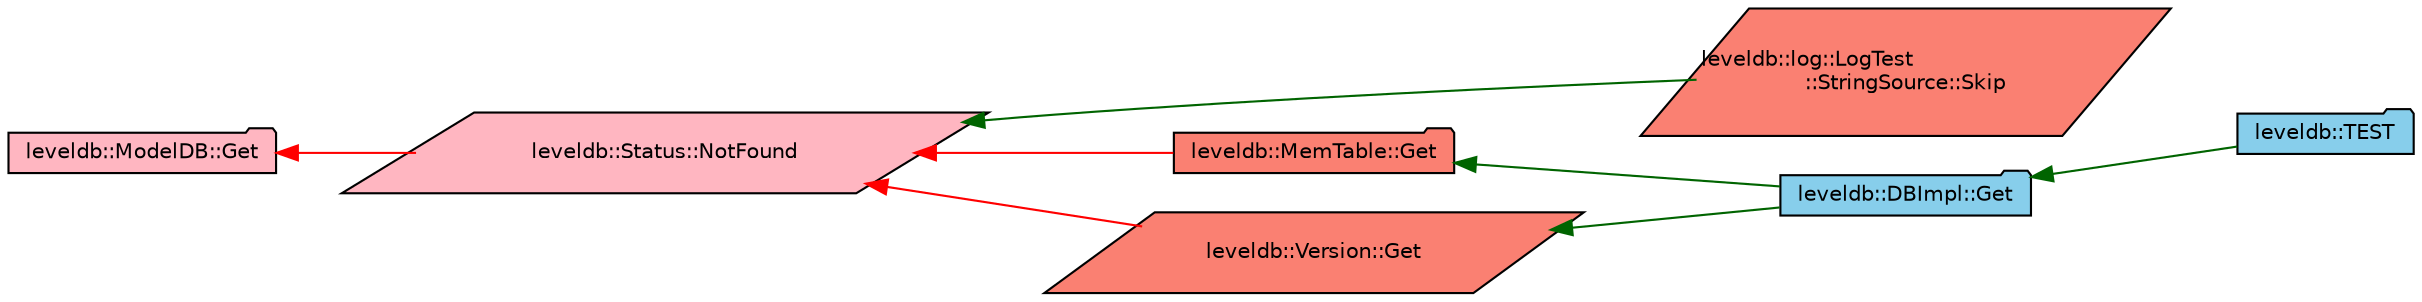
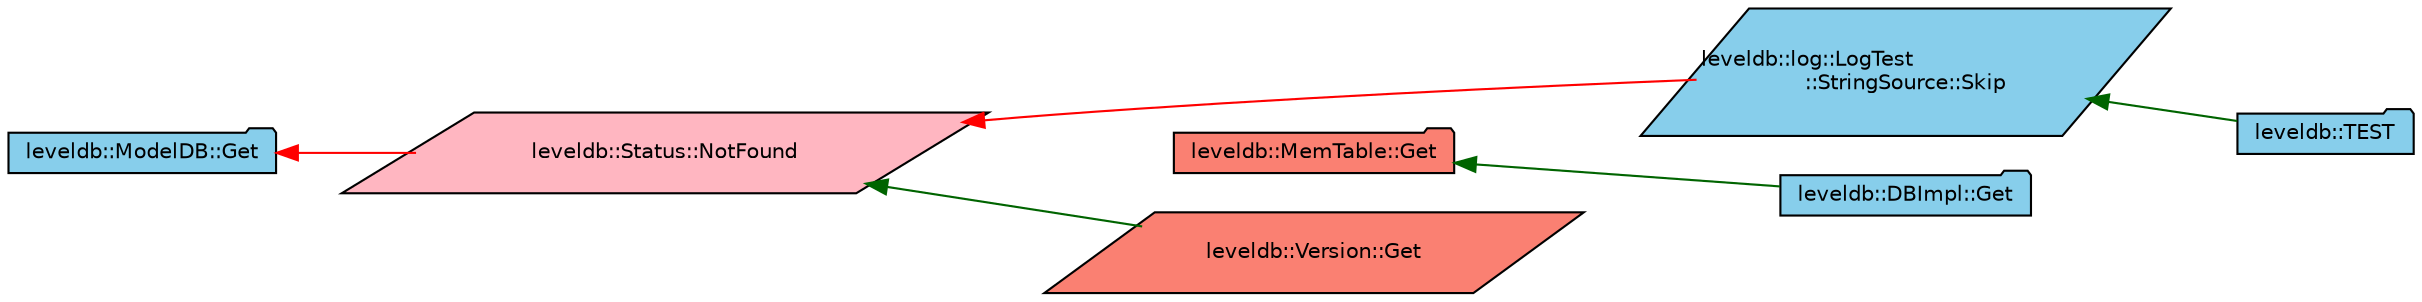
node "leveldb::log::LogTest ::StringSource::Skip": fillcolor salmon -> skyblue
edge "leveldb::log::LogTest ::StringSource::Skip" -> "leveldb::Status::NotFound": color darkgreen -> red
node "leveldb::ModelDB::Get": fillcolor lightpink -> skyblue
edge "leveldb::MemTable::Get" -> "leveldb::Status::NotFound": removed
edge "leveldb::TEST" -> "leveldb::DBImpl::Get": now "leveldb::TEST" -> "leveldb::log::LogTest ::StringSource::Skip"
edge "leveldb::Version::Get" -> "leveldb::Status::NotFound": color red -> darkgreen
edge "leveldb::DBImpl::Get" -> "leveldb::Version::Get": removed
